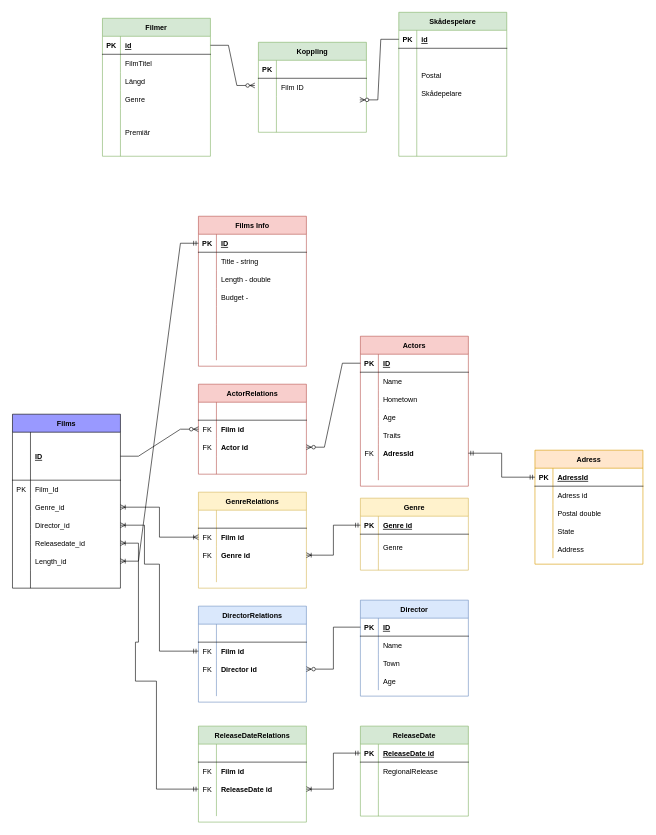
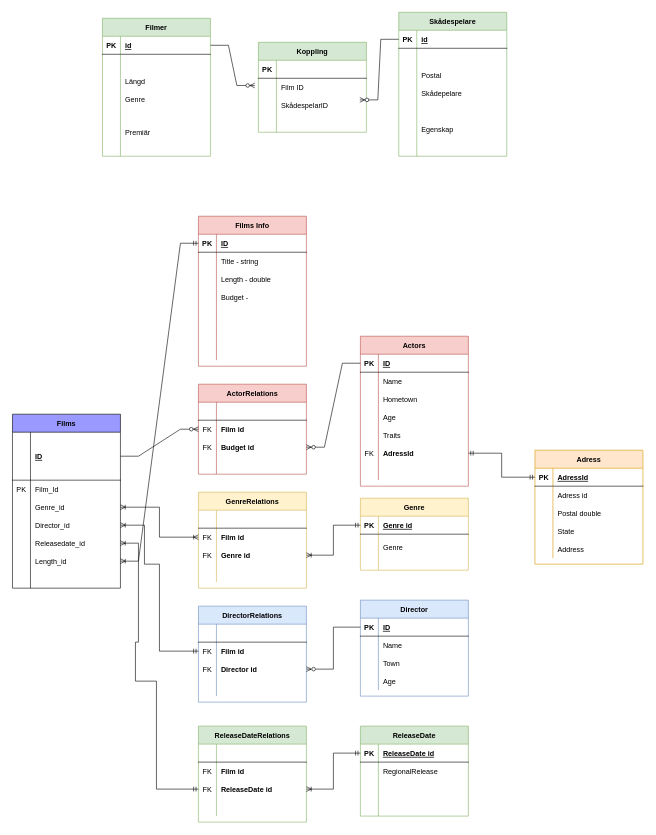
node "FilmTitel": removed
node "SkådespelarID": added
node "Egenskap": added
node "Actor id": label "Actor id" -> "Budget id"
